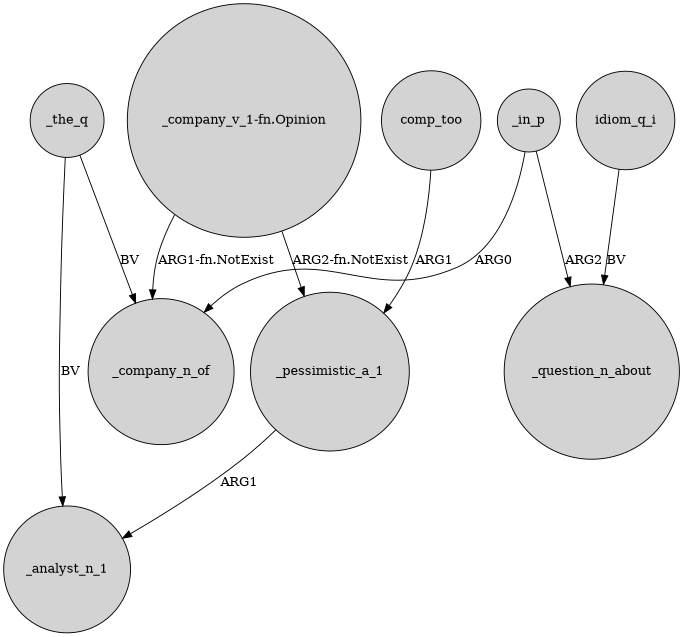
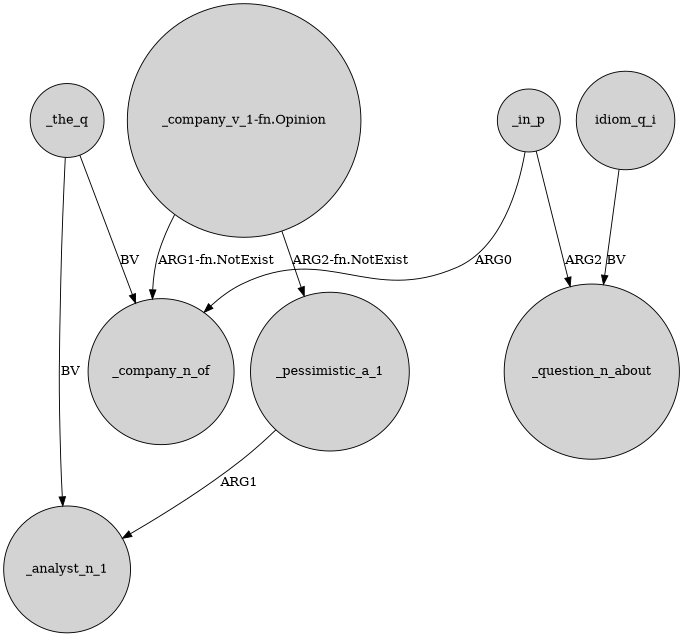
node "comp_too": removed
